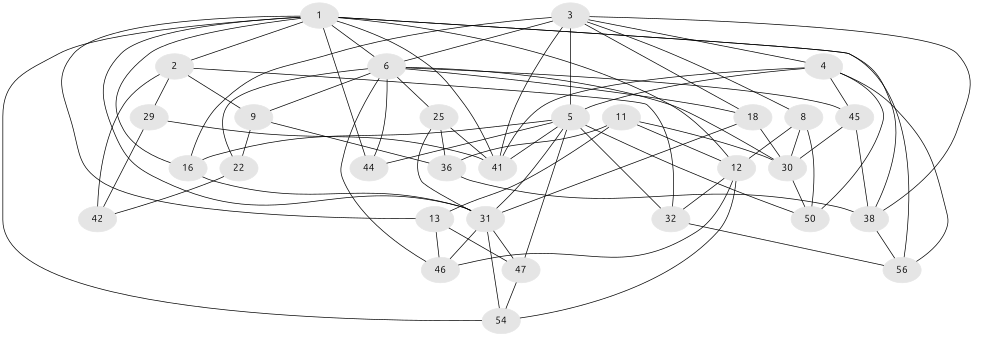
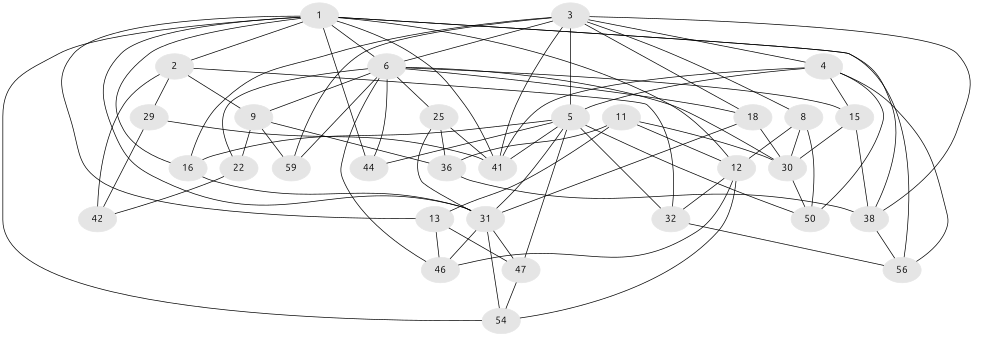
node "45": label "45" -> "15"
node "59": added
